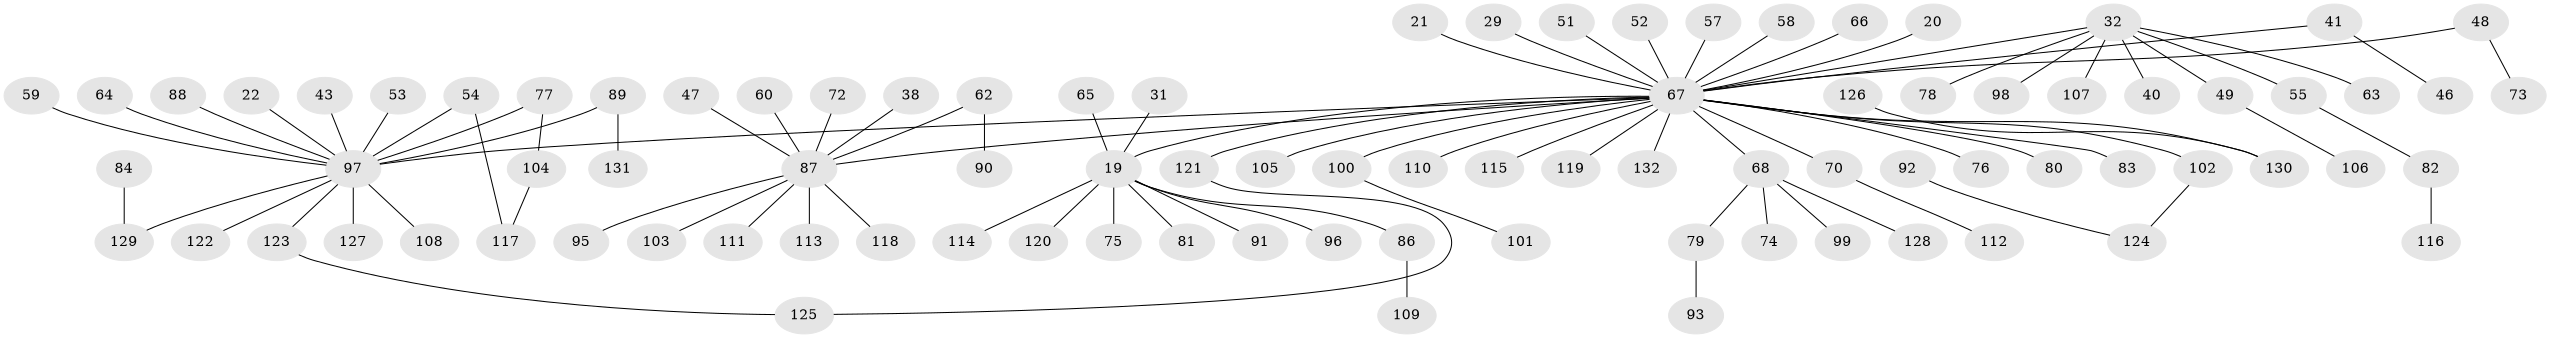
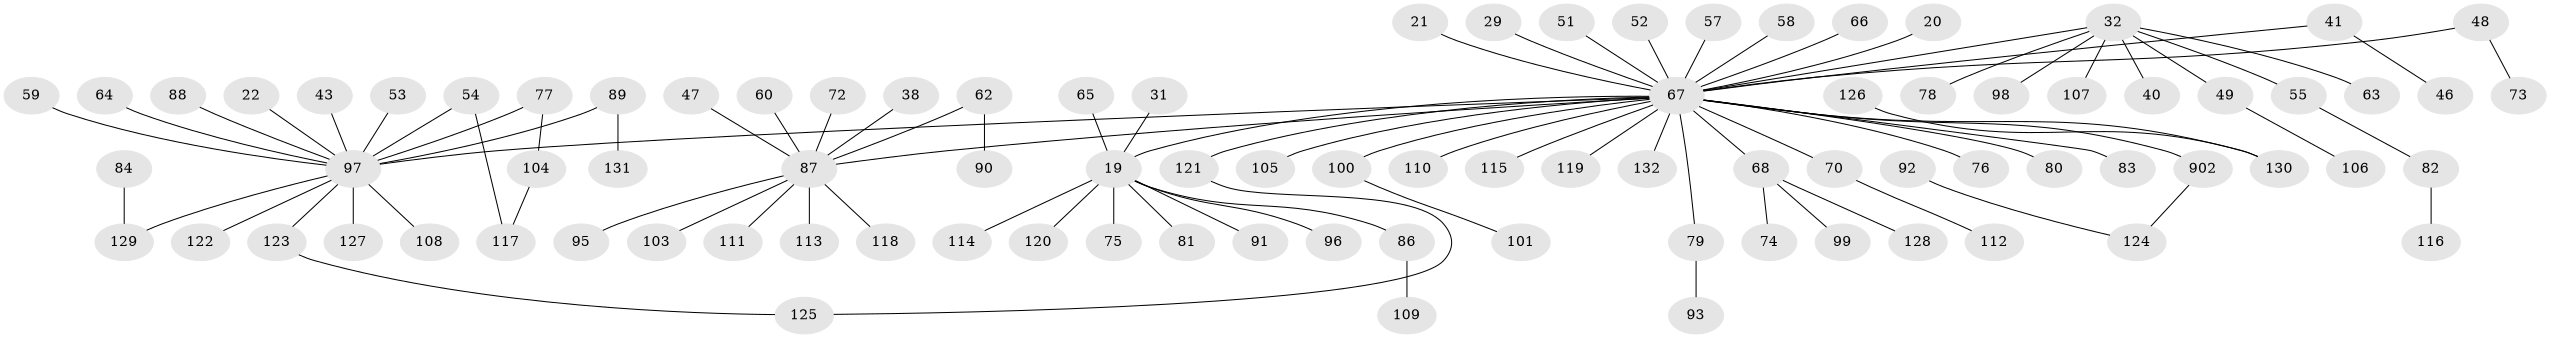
node "102": label "102" -> "902"
edge "68" -- "79": now "67" -- "79"
